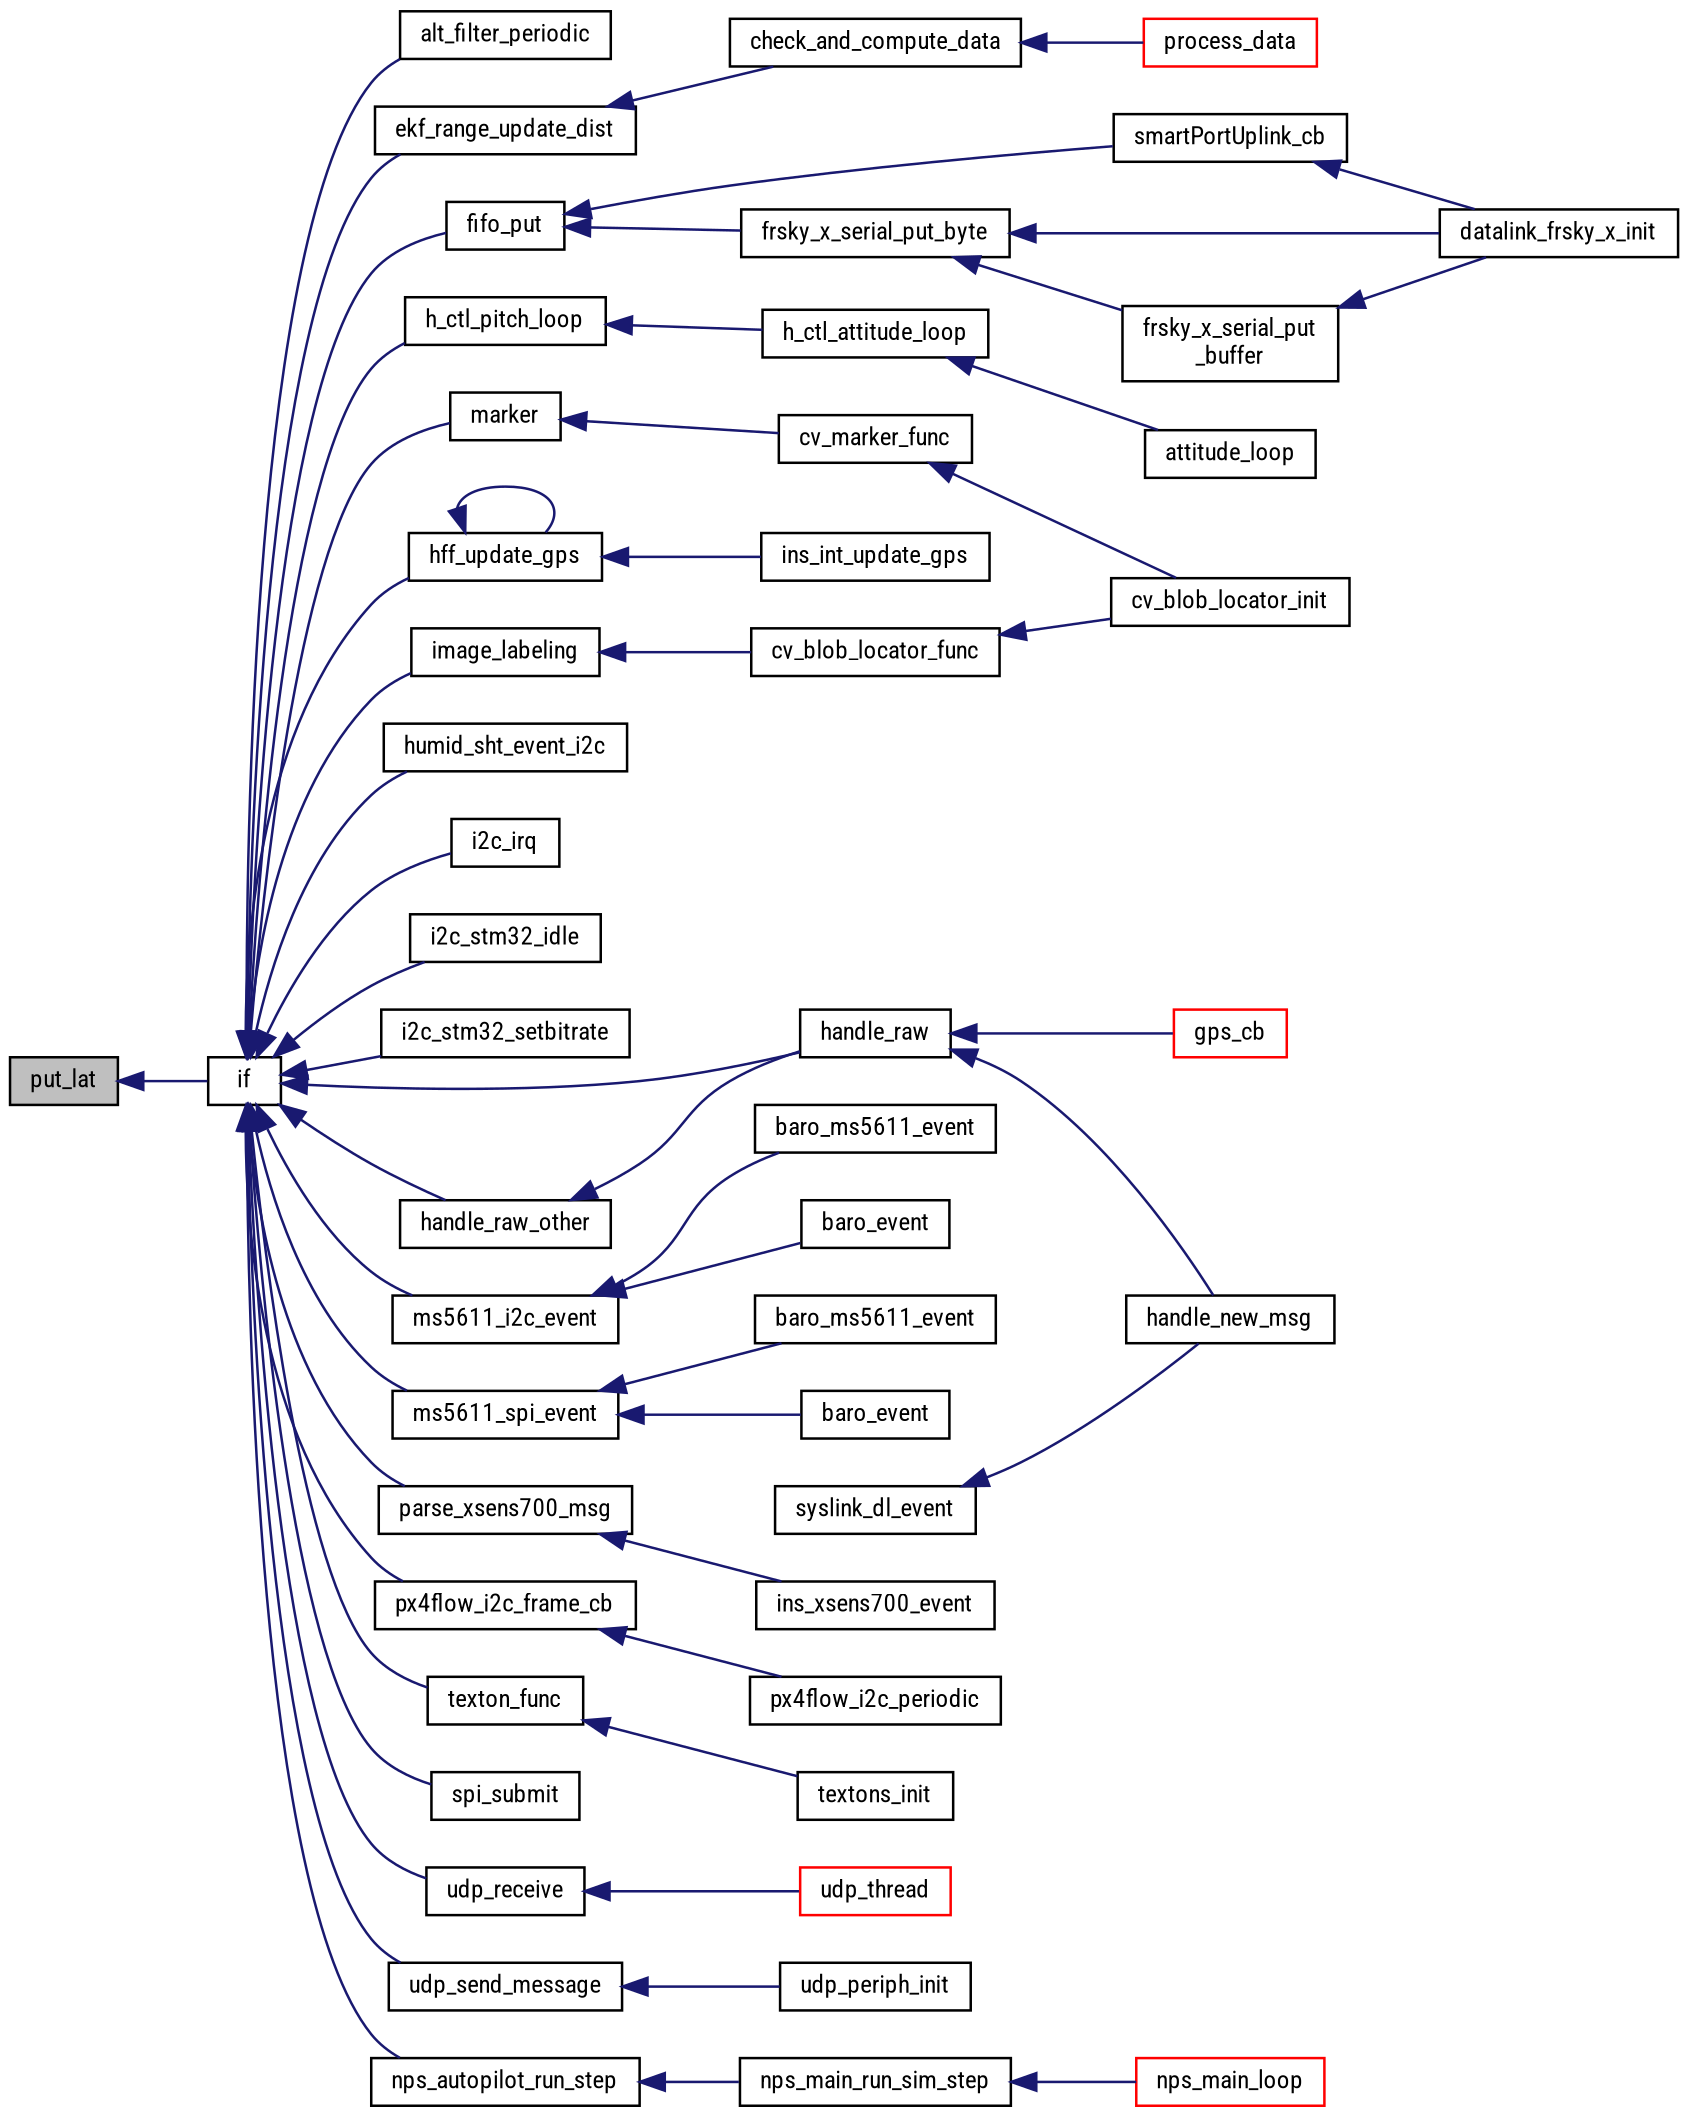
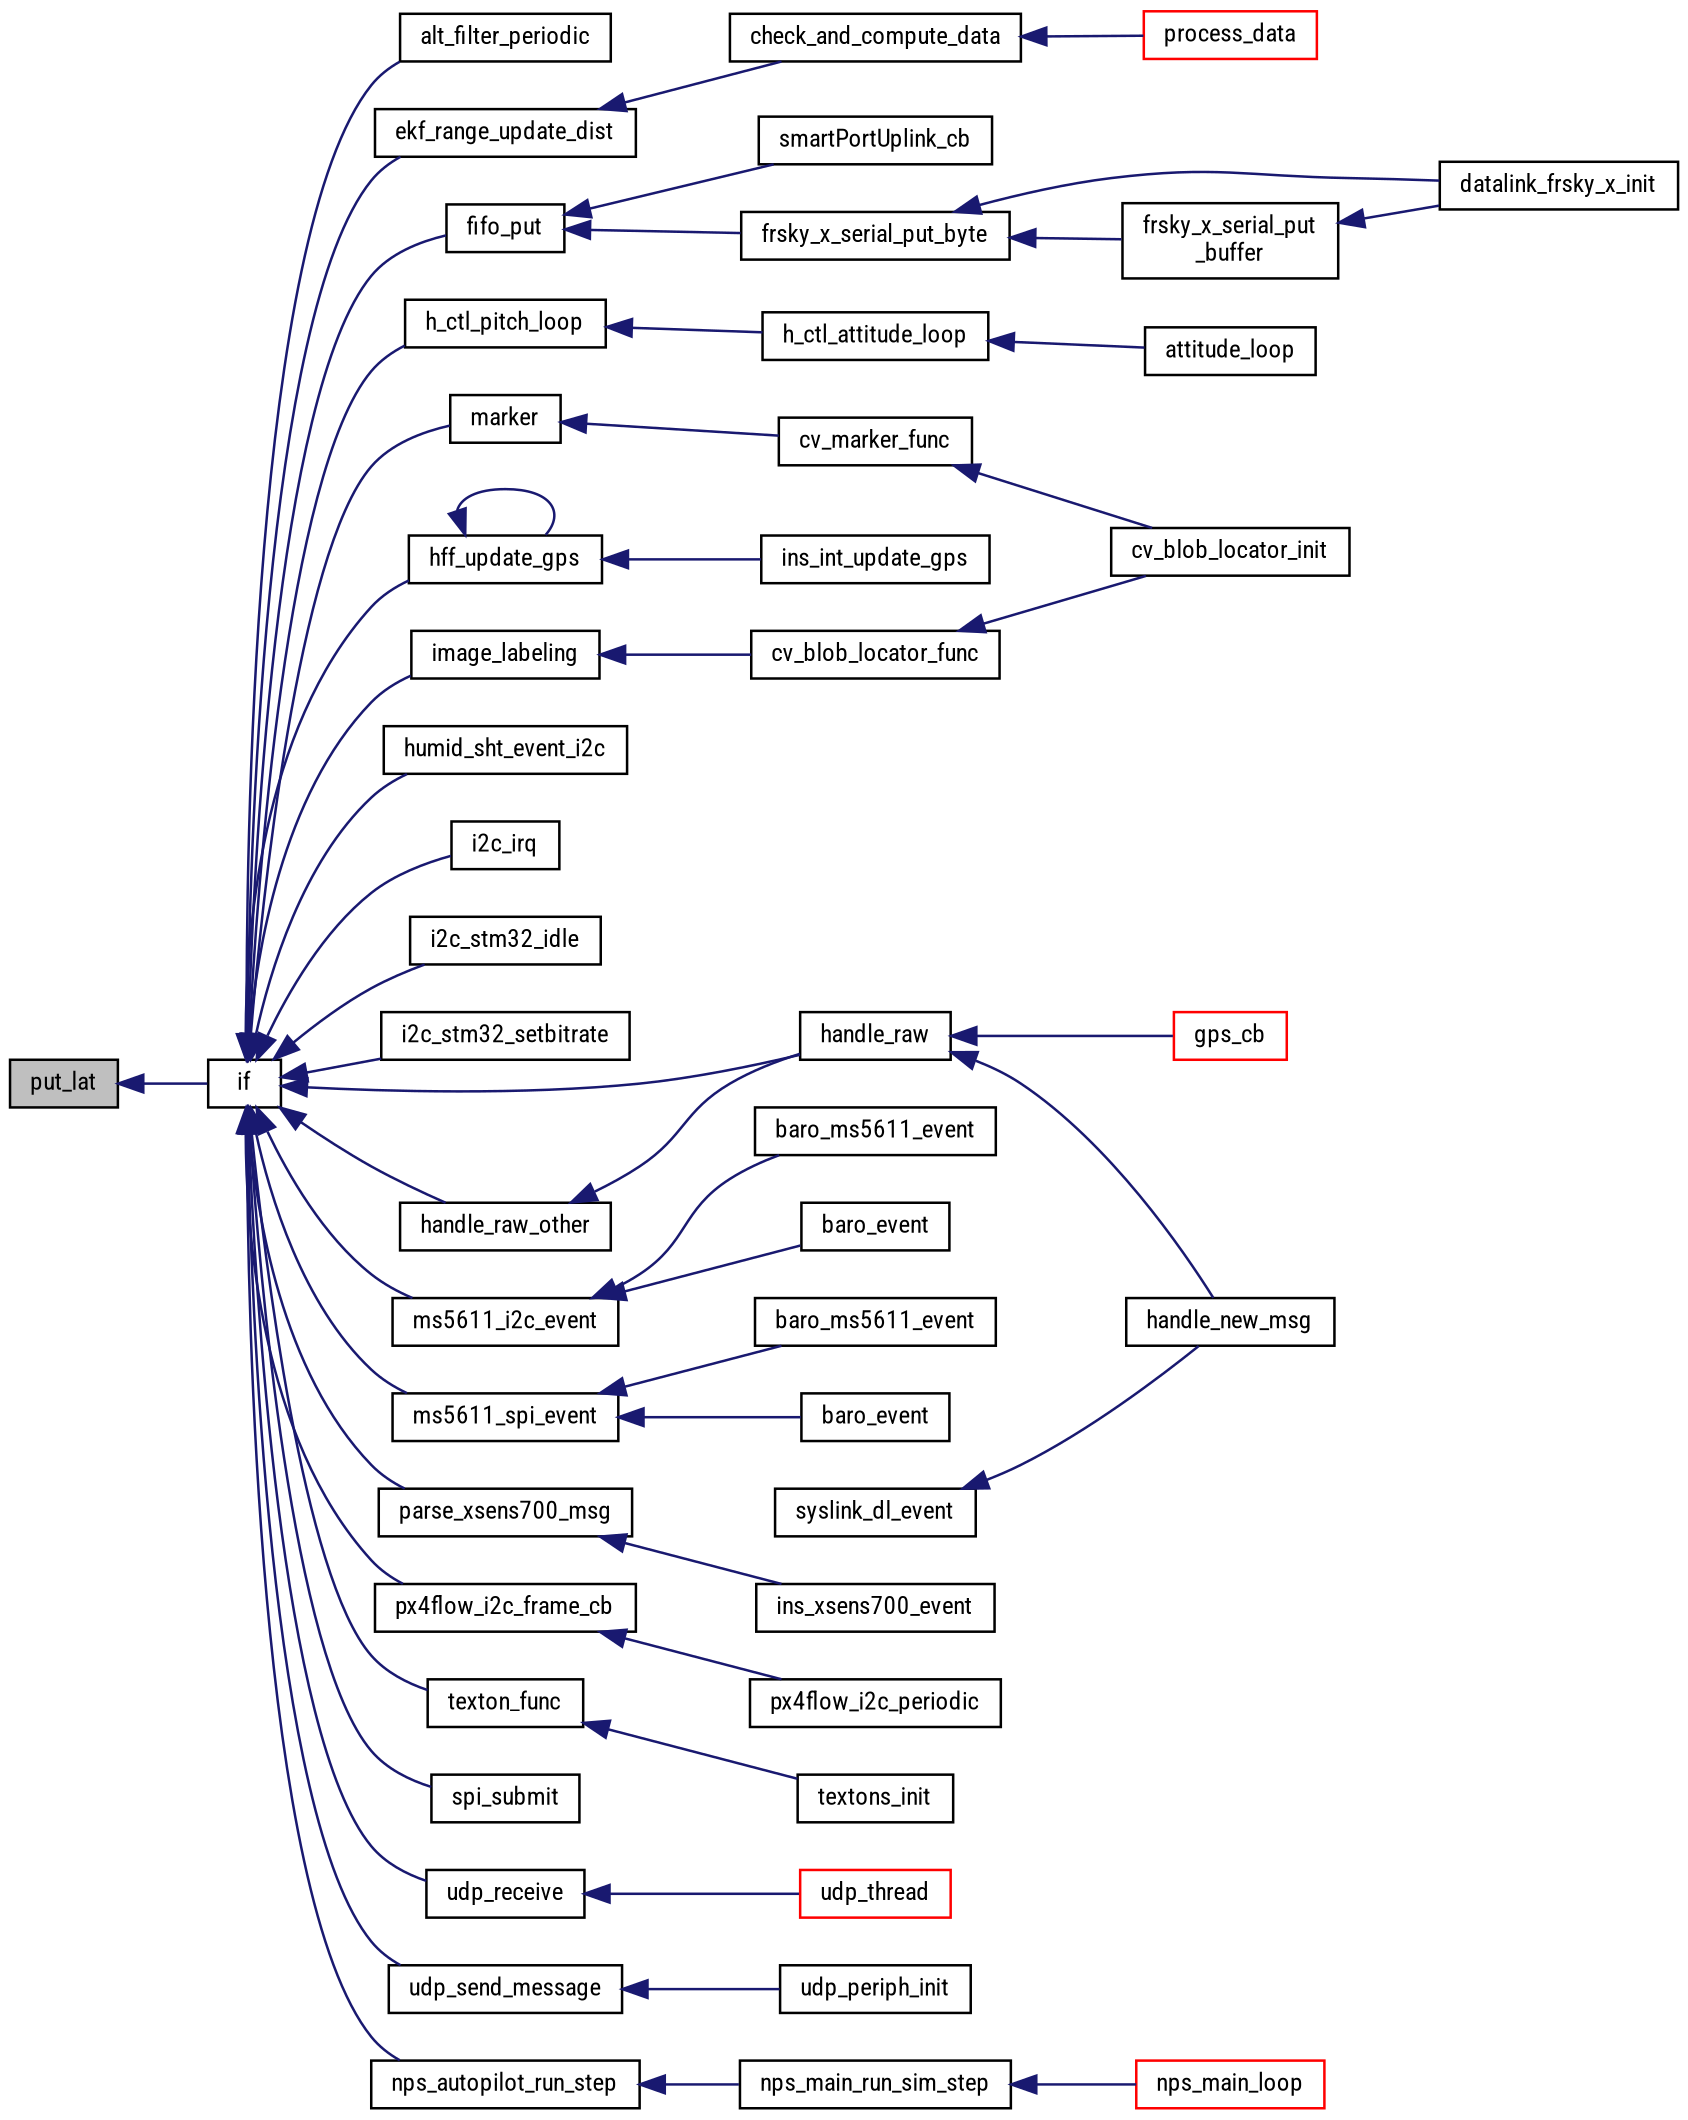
edge "datalink_frsky_x_init" -> "smartPortUplink_cb": removed
